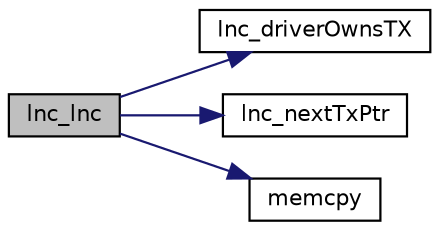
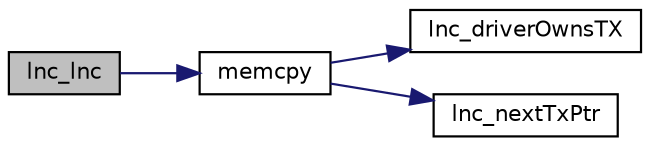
edge "lnc_lnc" -> "lnc_driverOwnsTX": now "memcpy" -> "lnc_driverOwnsTX"
edge "lnc_lnc" -> "lnc_nextTxPtr": now "memcpy" -> "lnc_nextTxPtr"
